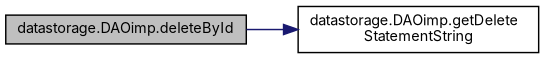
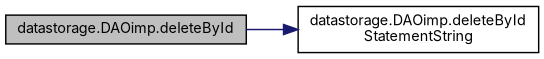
node "datastorage.DAOimp.getDelete StatementString": label "datastorage.DAOimp.getDelete StatementString" -> "datastorage.DAOimp.deleteById StatementString"
